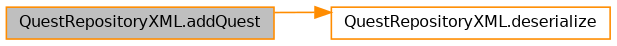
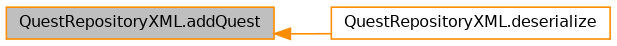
edge "QuestRepositoryXML.addQuest" -> "QuestRepositoryXML.deserialize": reversed
